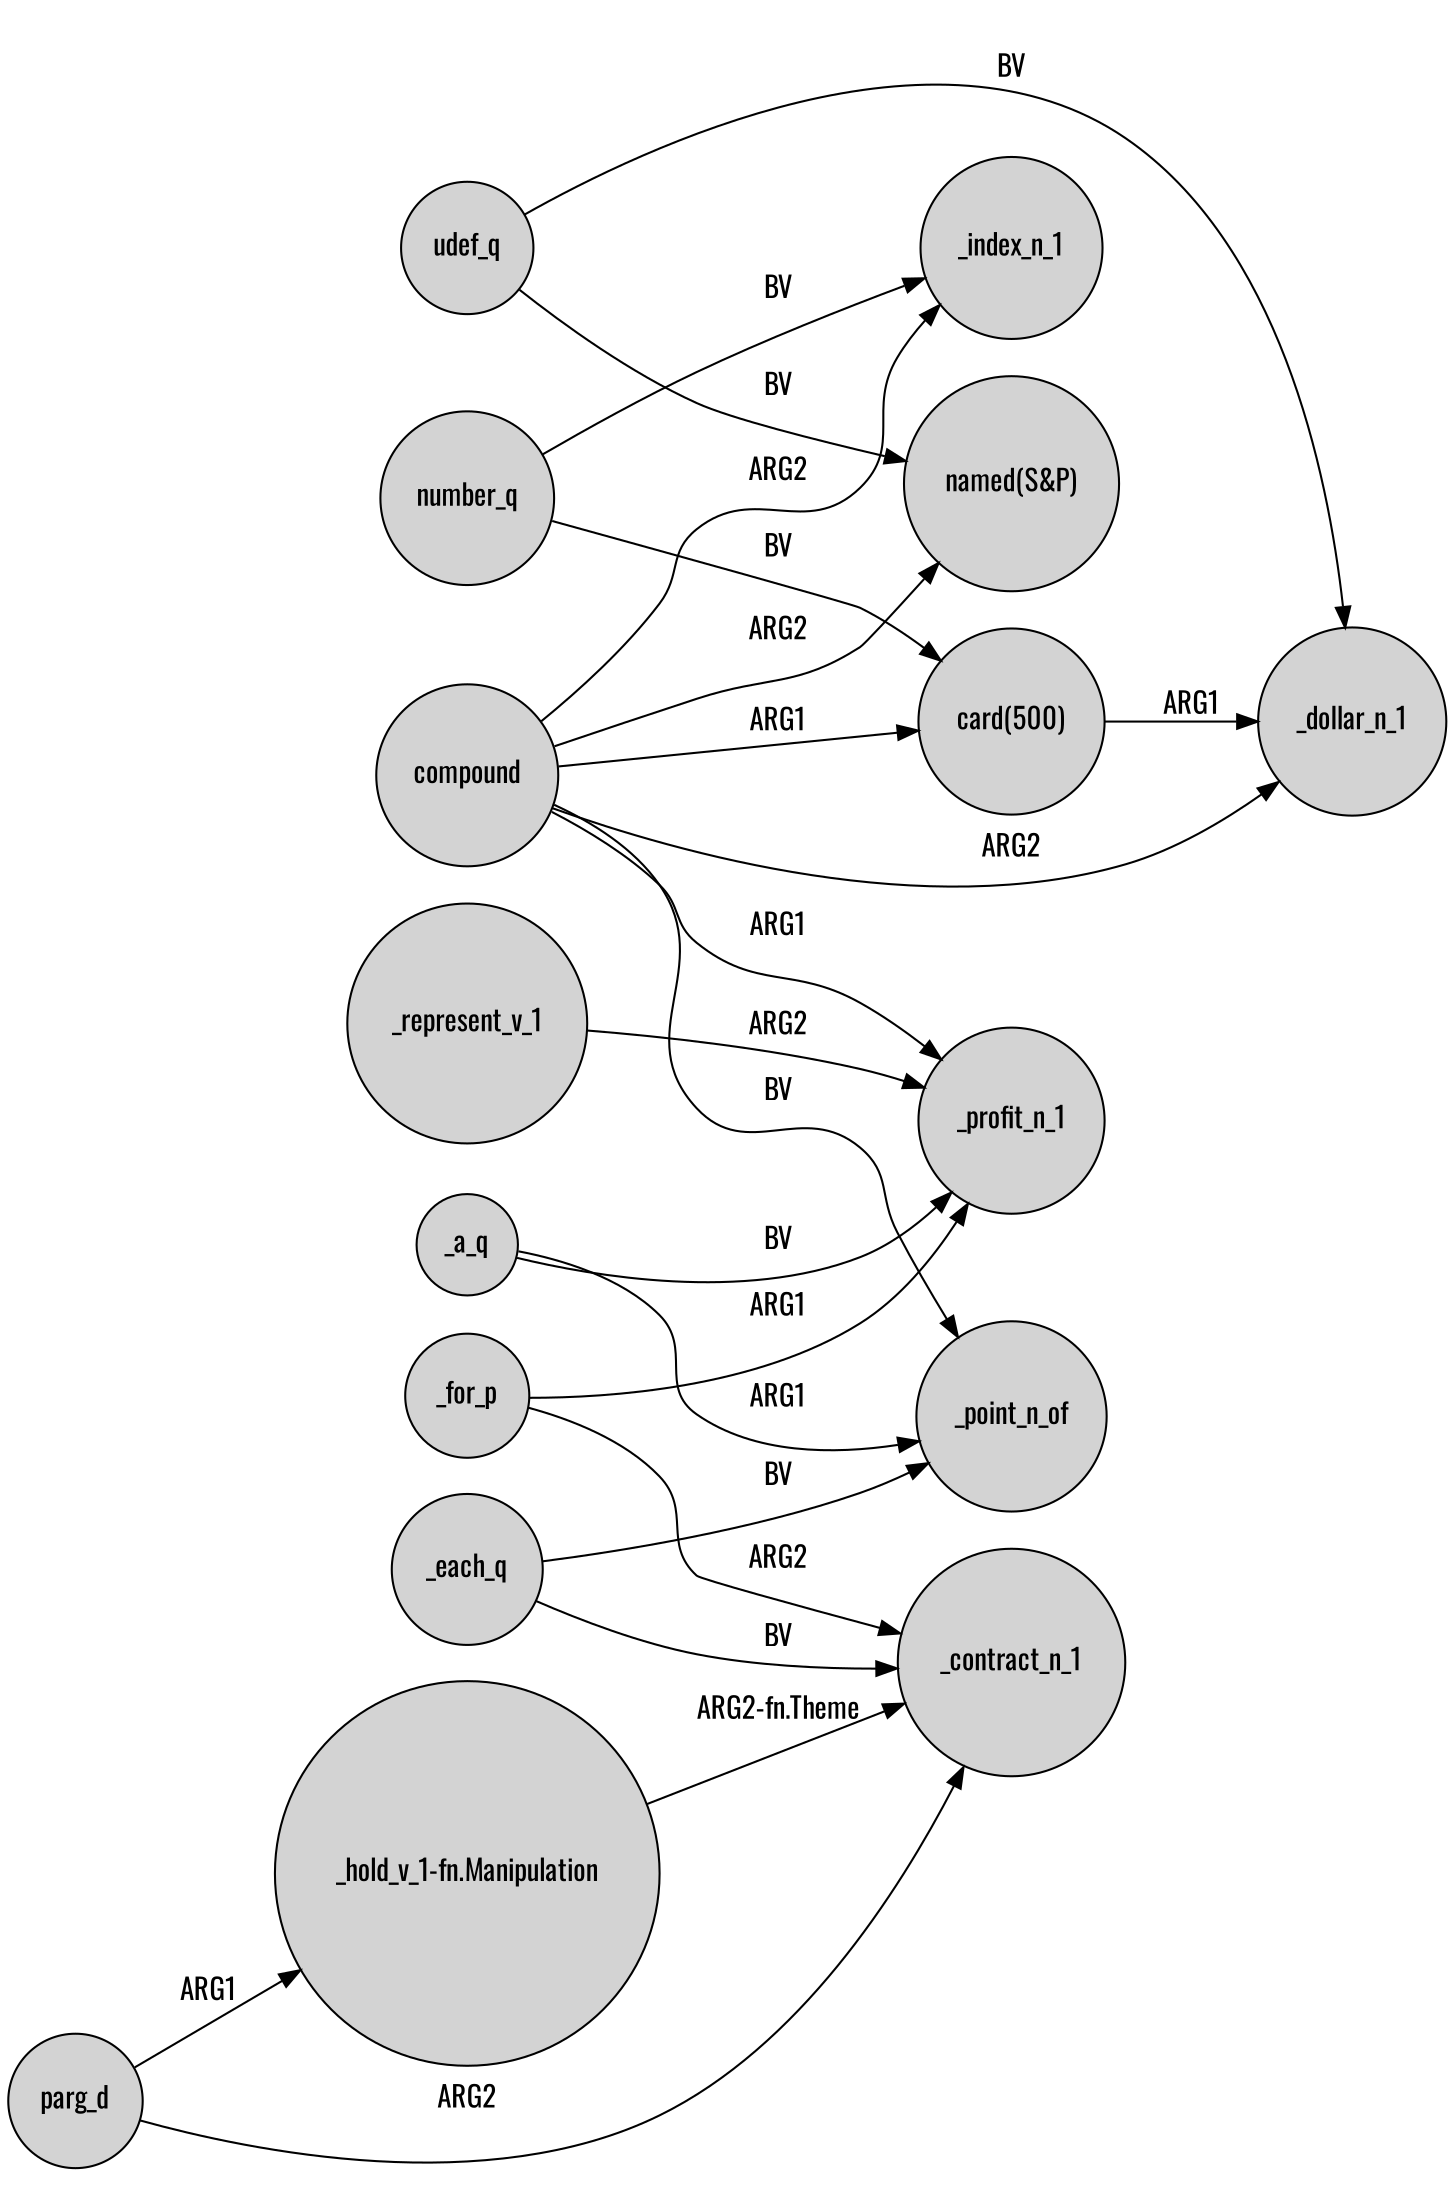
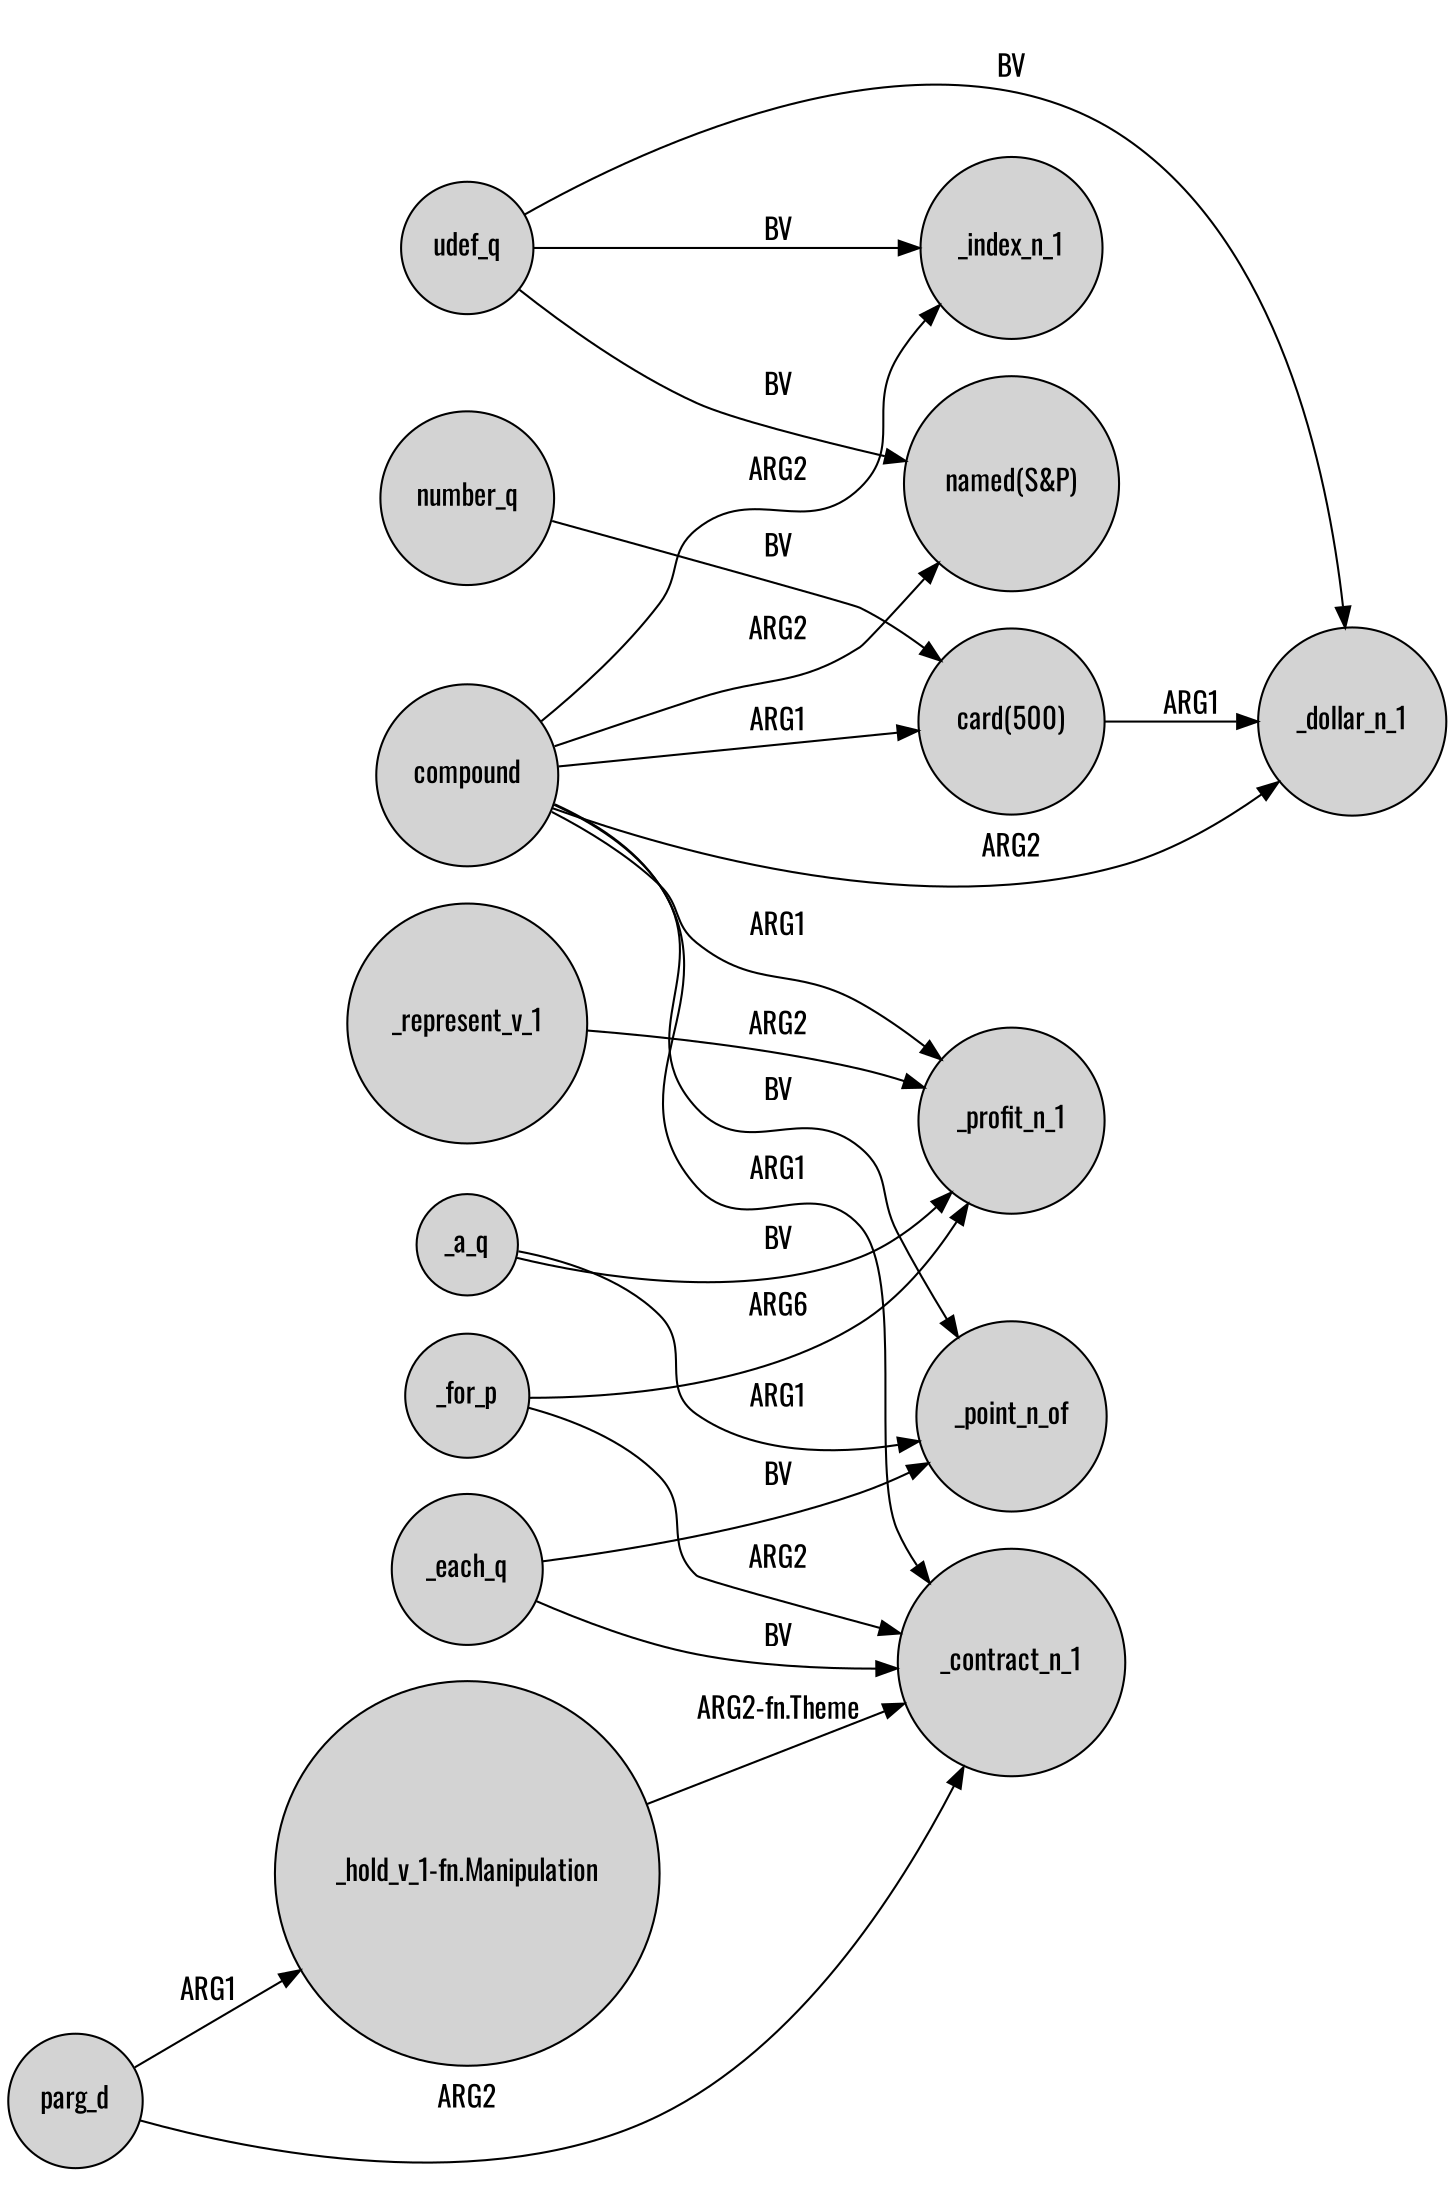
edge "number_q" -> "_index_n_1": now "udef_q" -> "_index_n_1"
edge "compound" -> "_contract_n_1": added, label "ARG1"
edge "_for_p" -> "_profit_n_1": label "ARG1" -> "ARG6"
